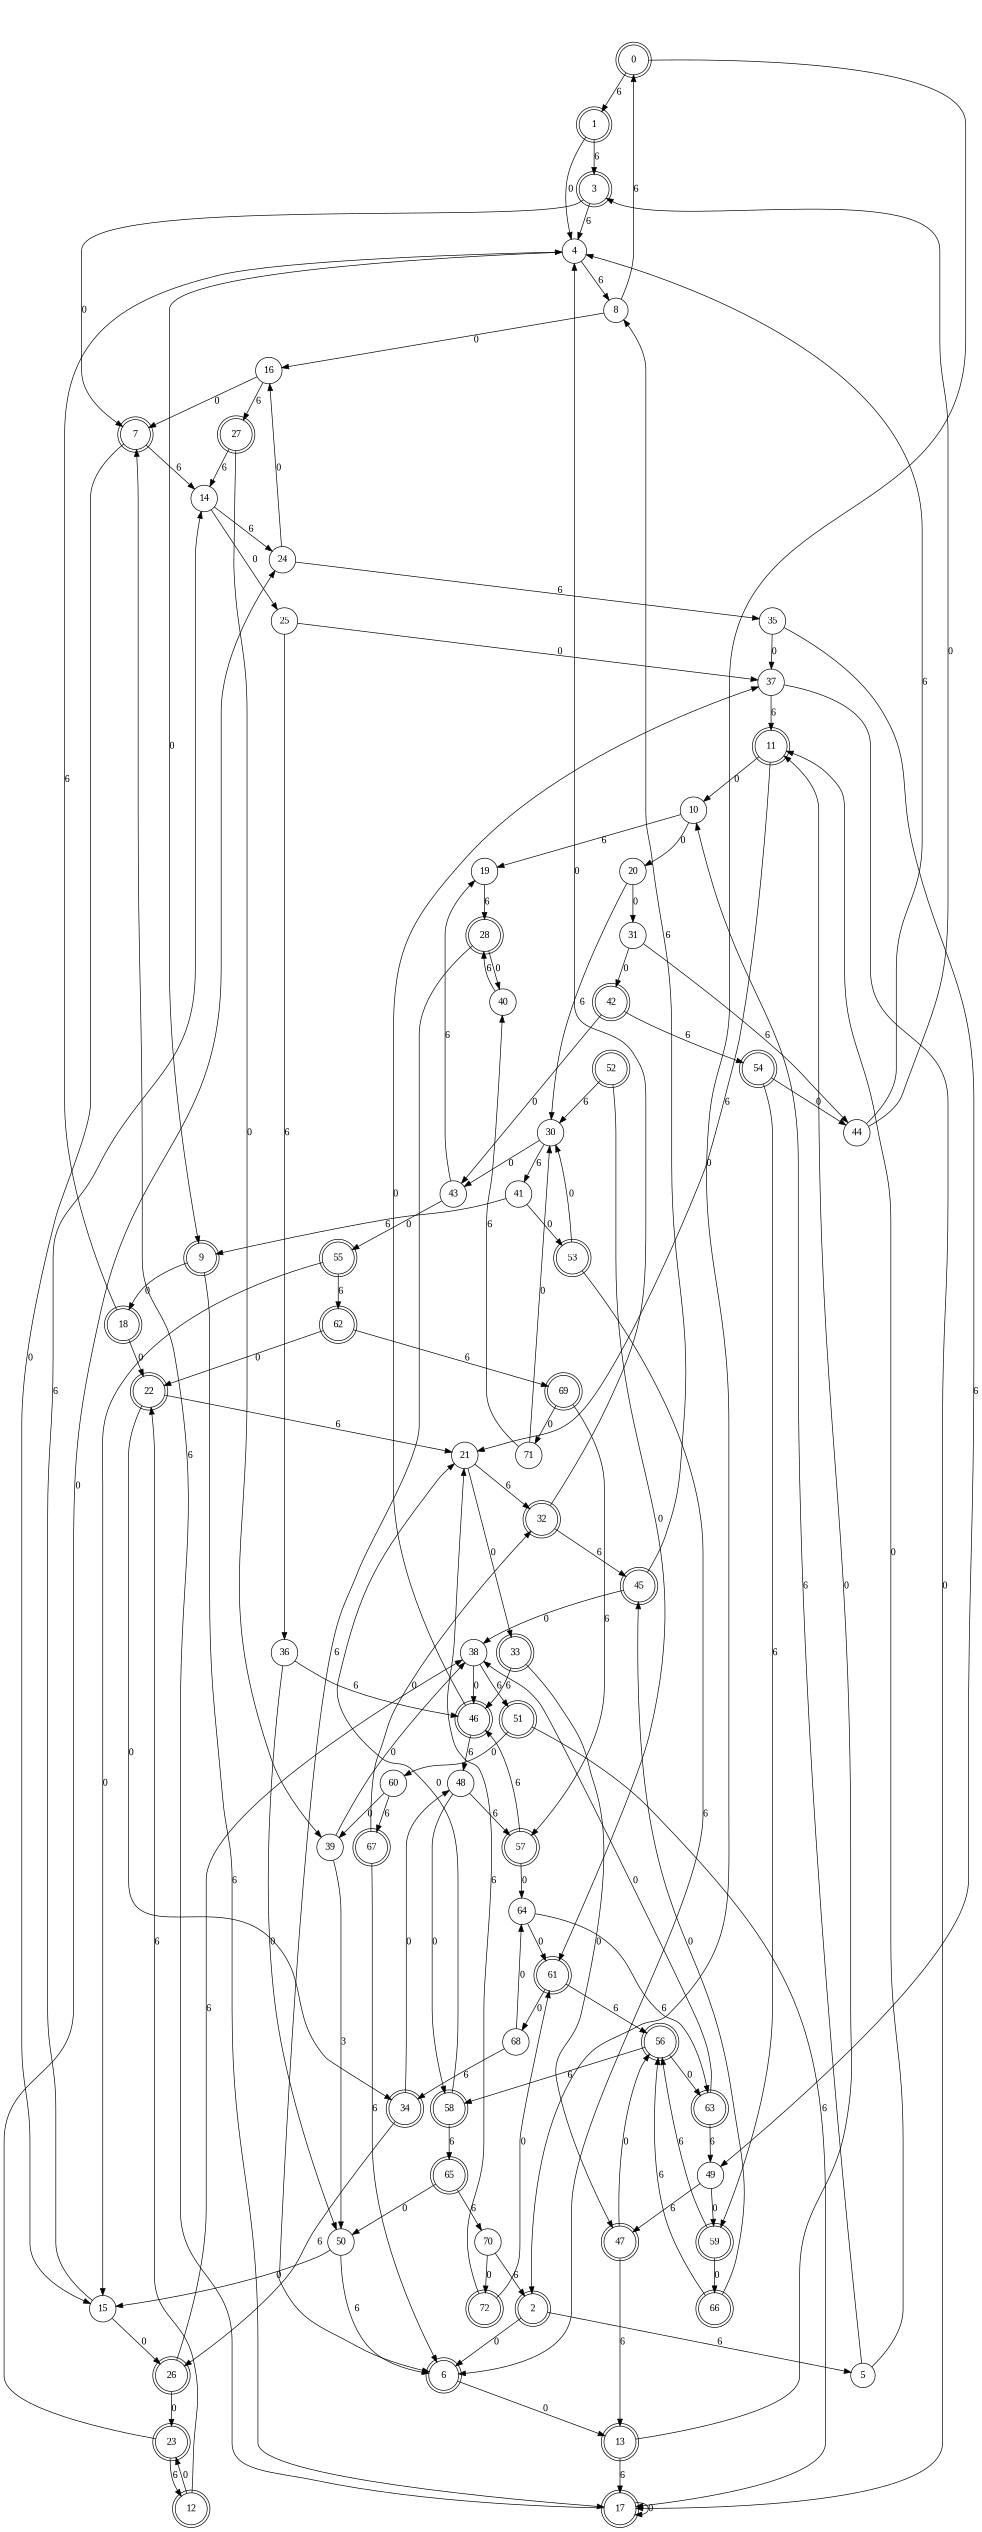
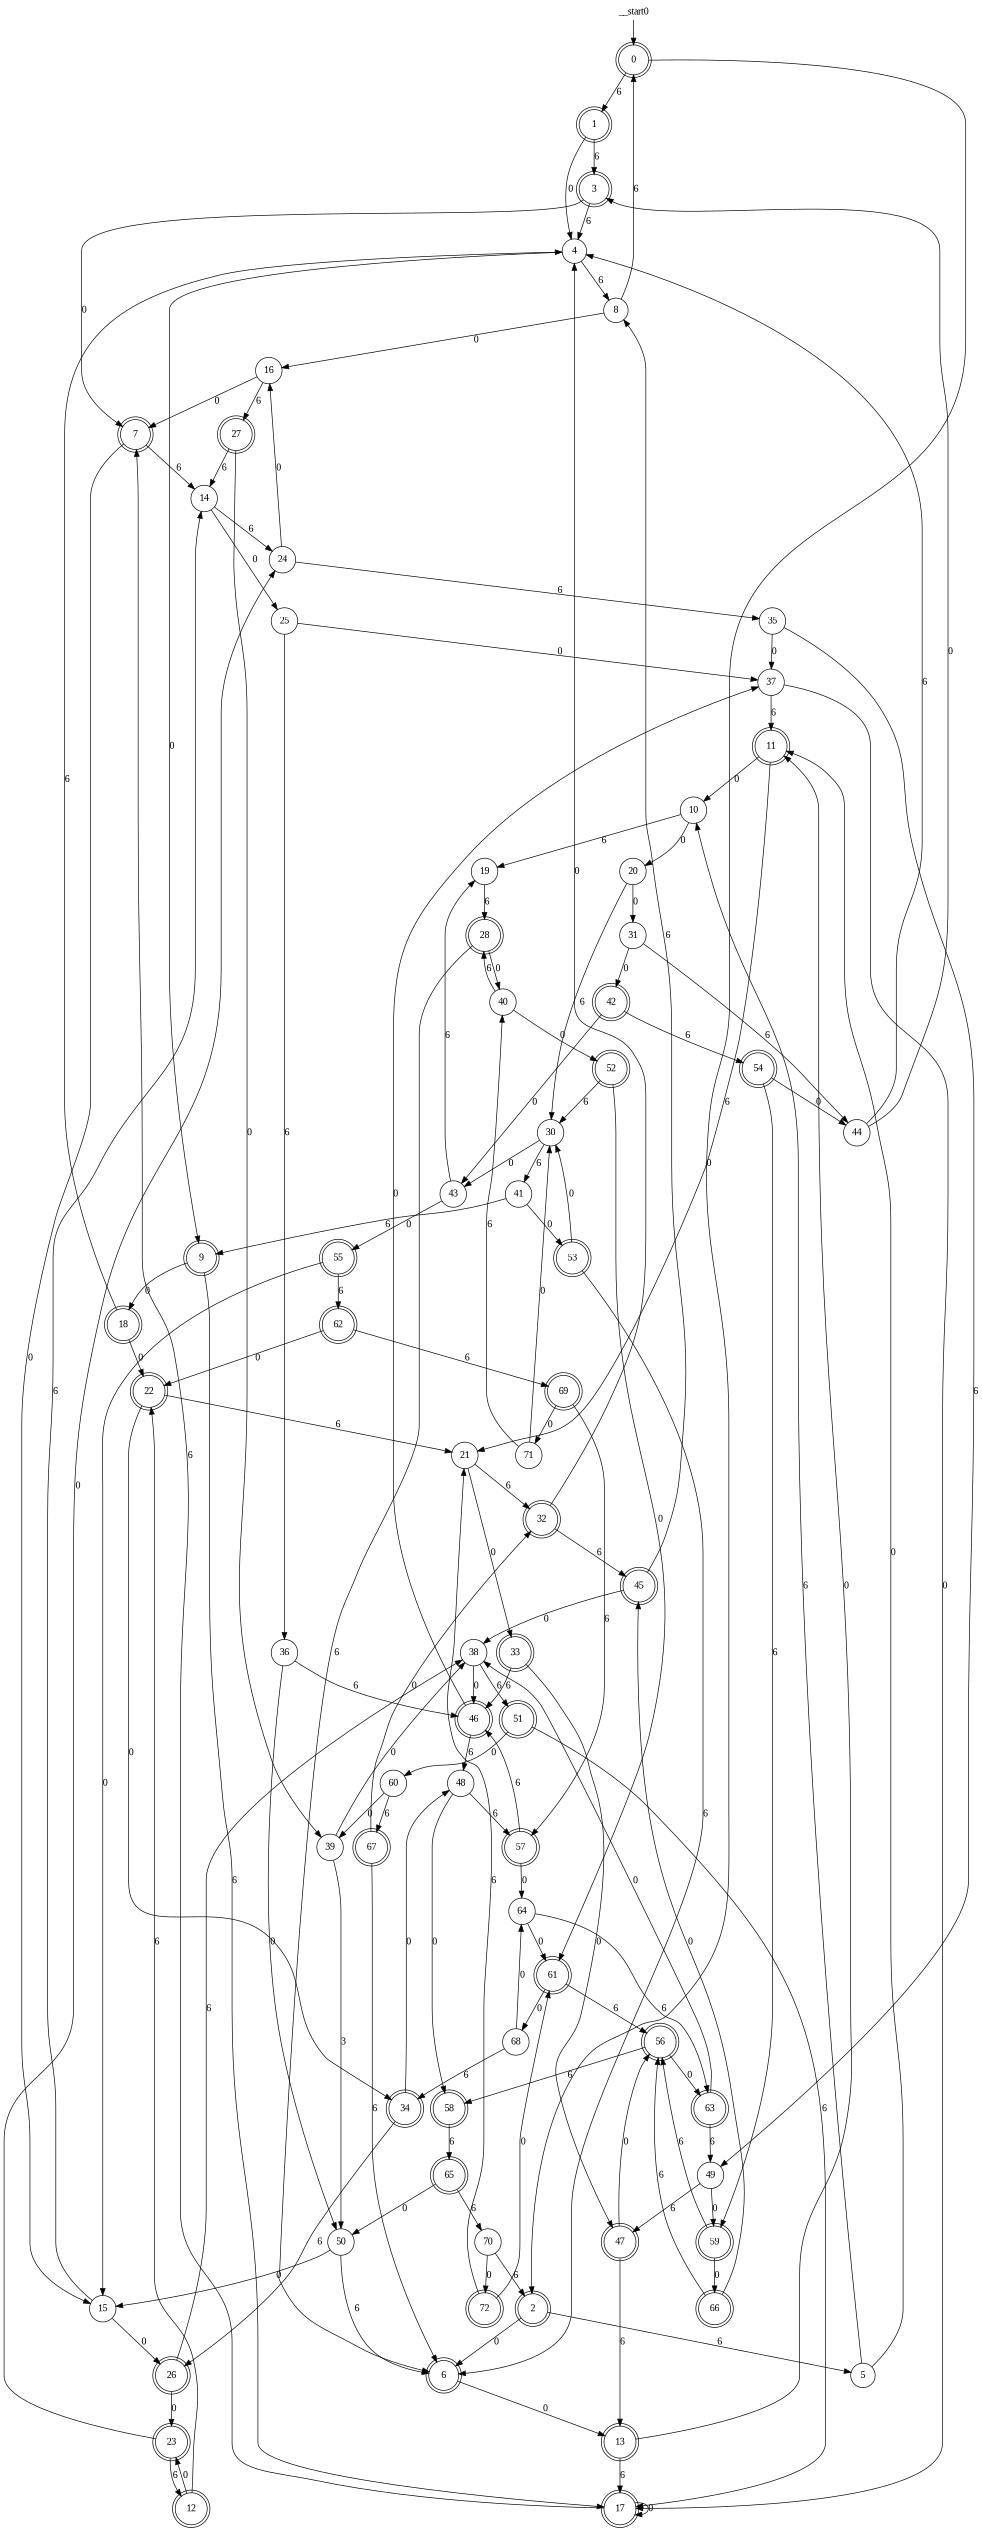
node "__start0": added
edge "40" -> "52": added, label "0"
edge "58" -> "21": removed, label "0"
